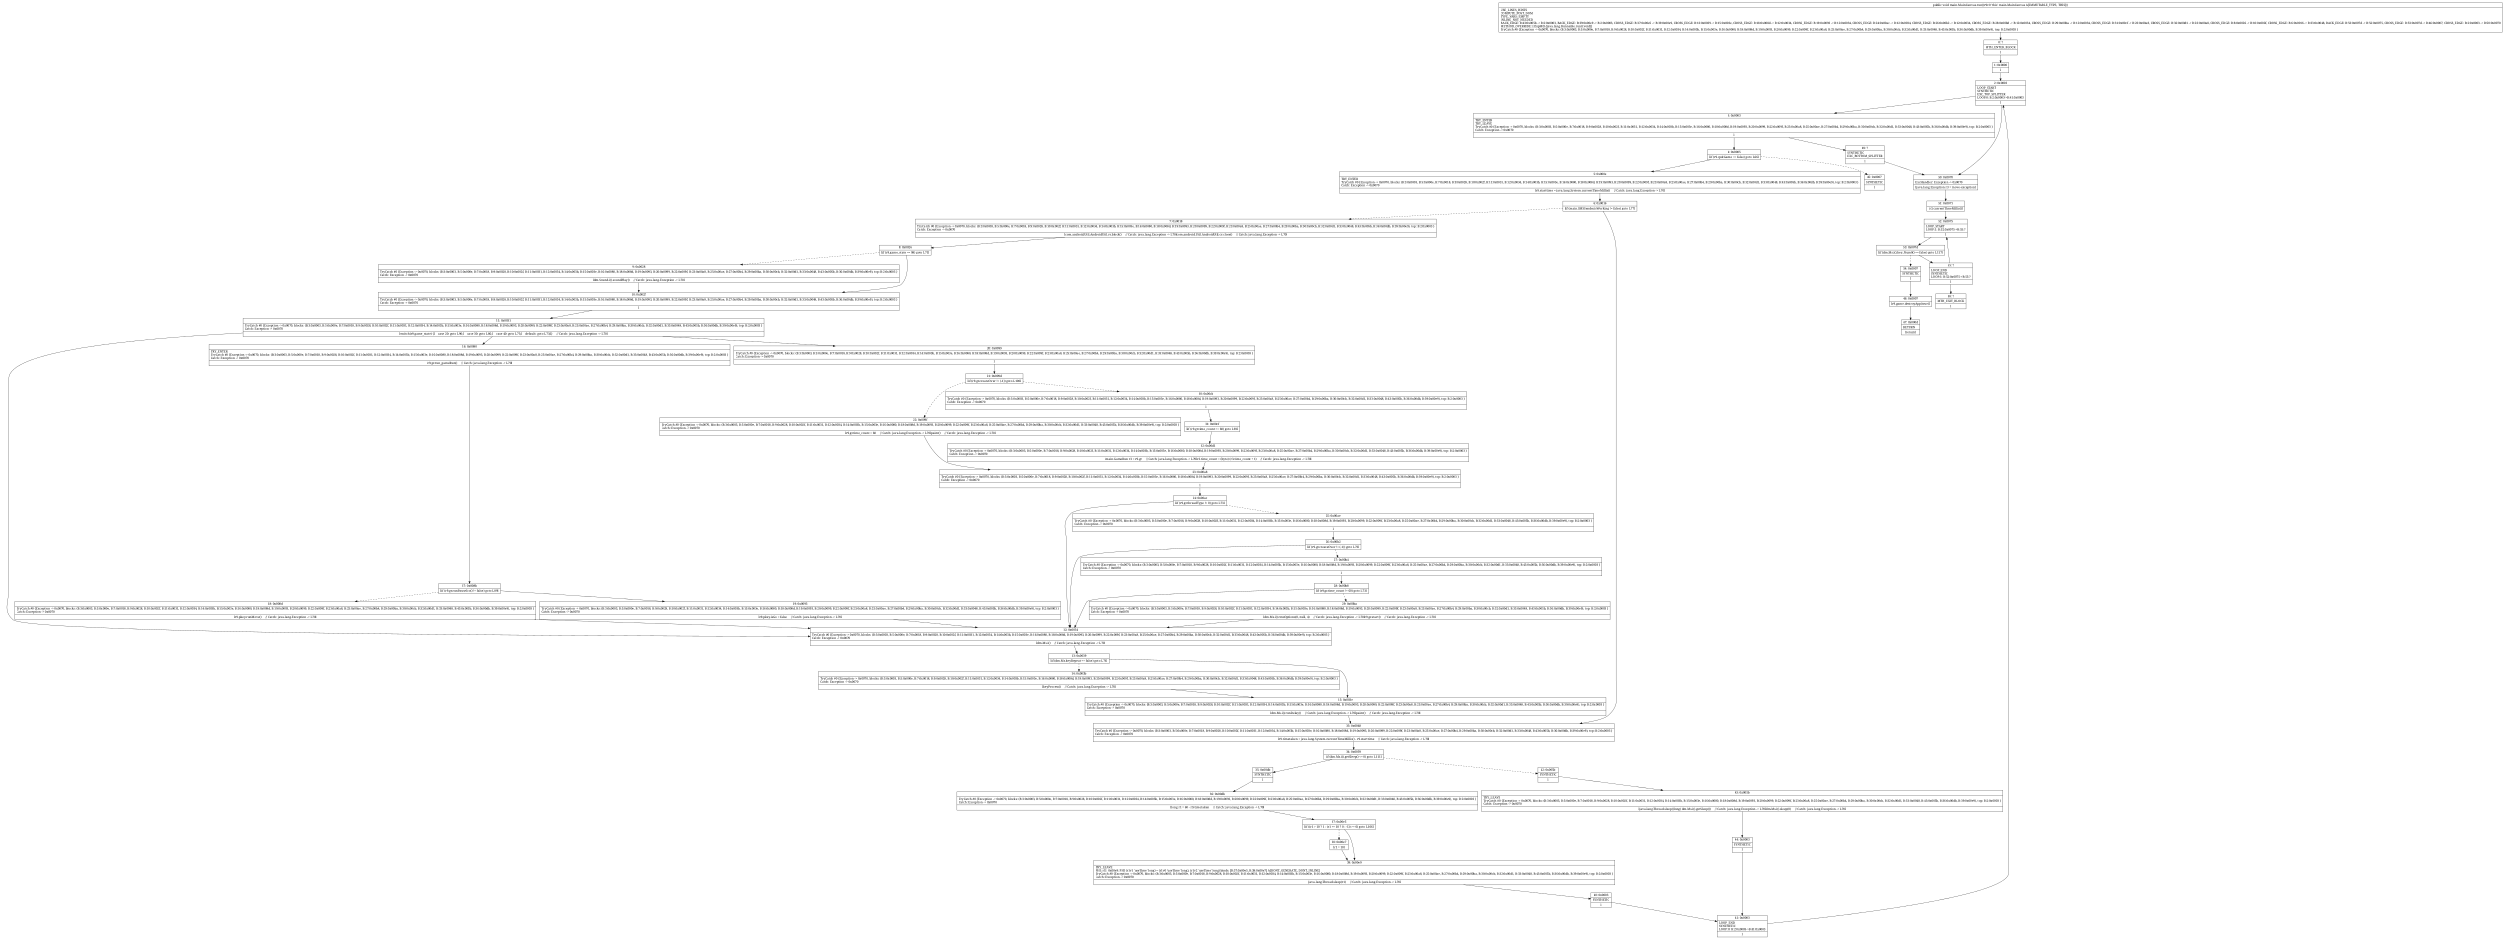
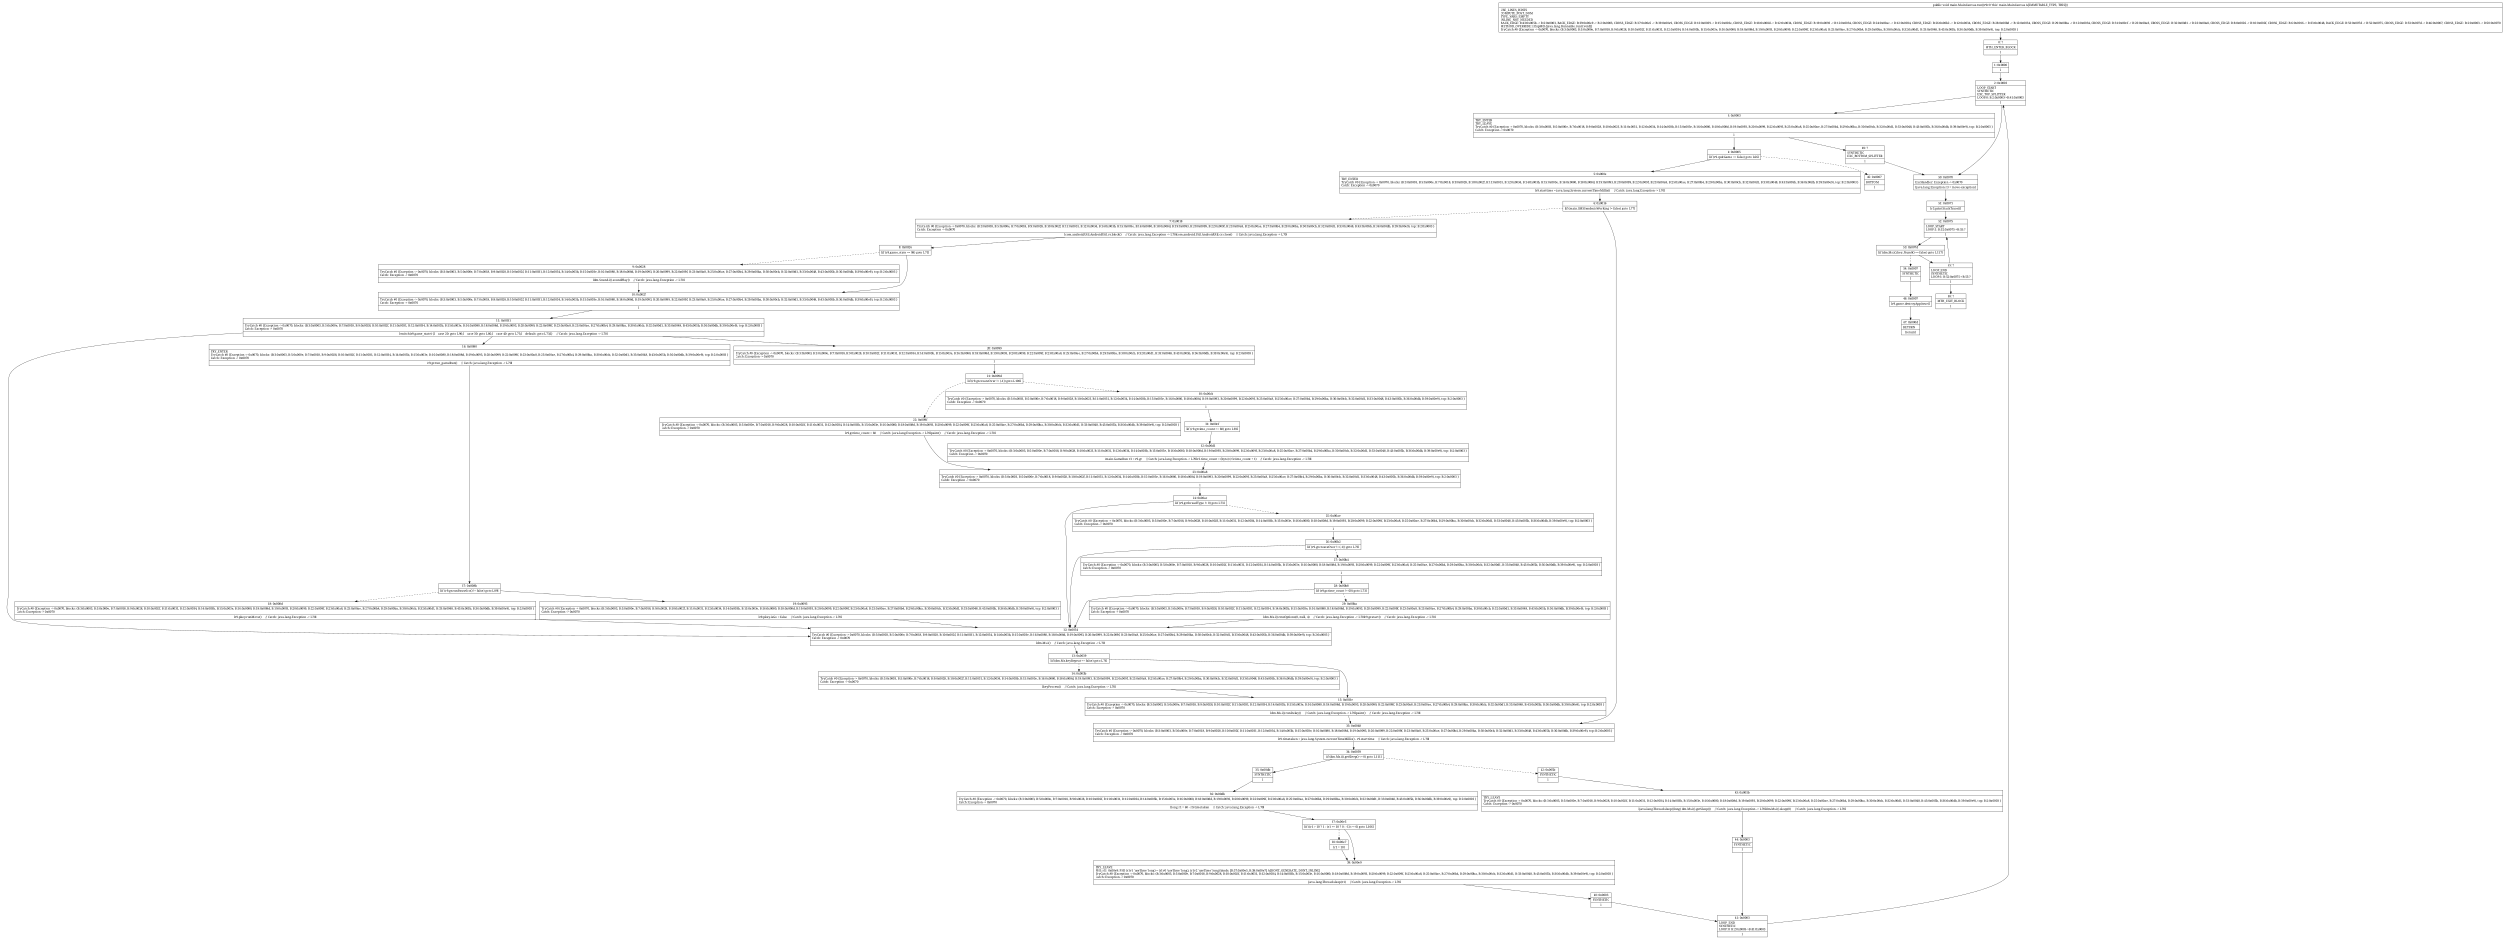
node "45: 0x0007": text "SYNTHETIC" -> "BOTTOM"
node "51: 0x0071": text "lr3.currentTimeMillis()l" -> "lr3.printStackTrace()l"
